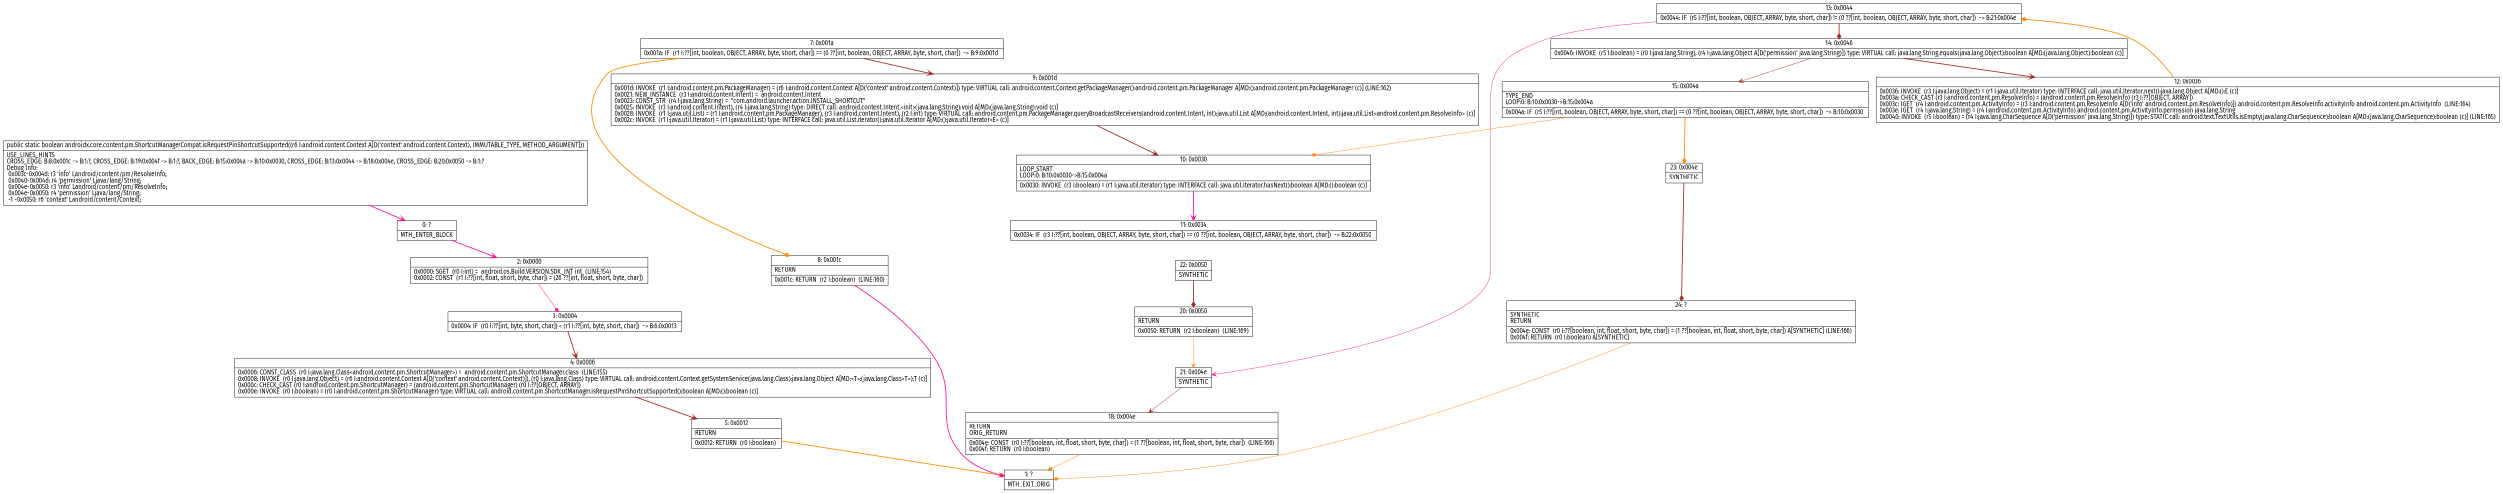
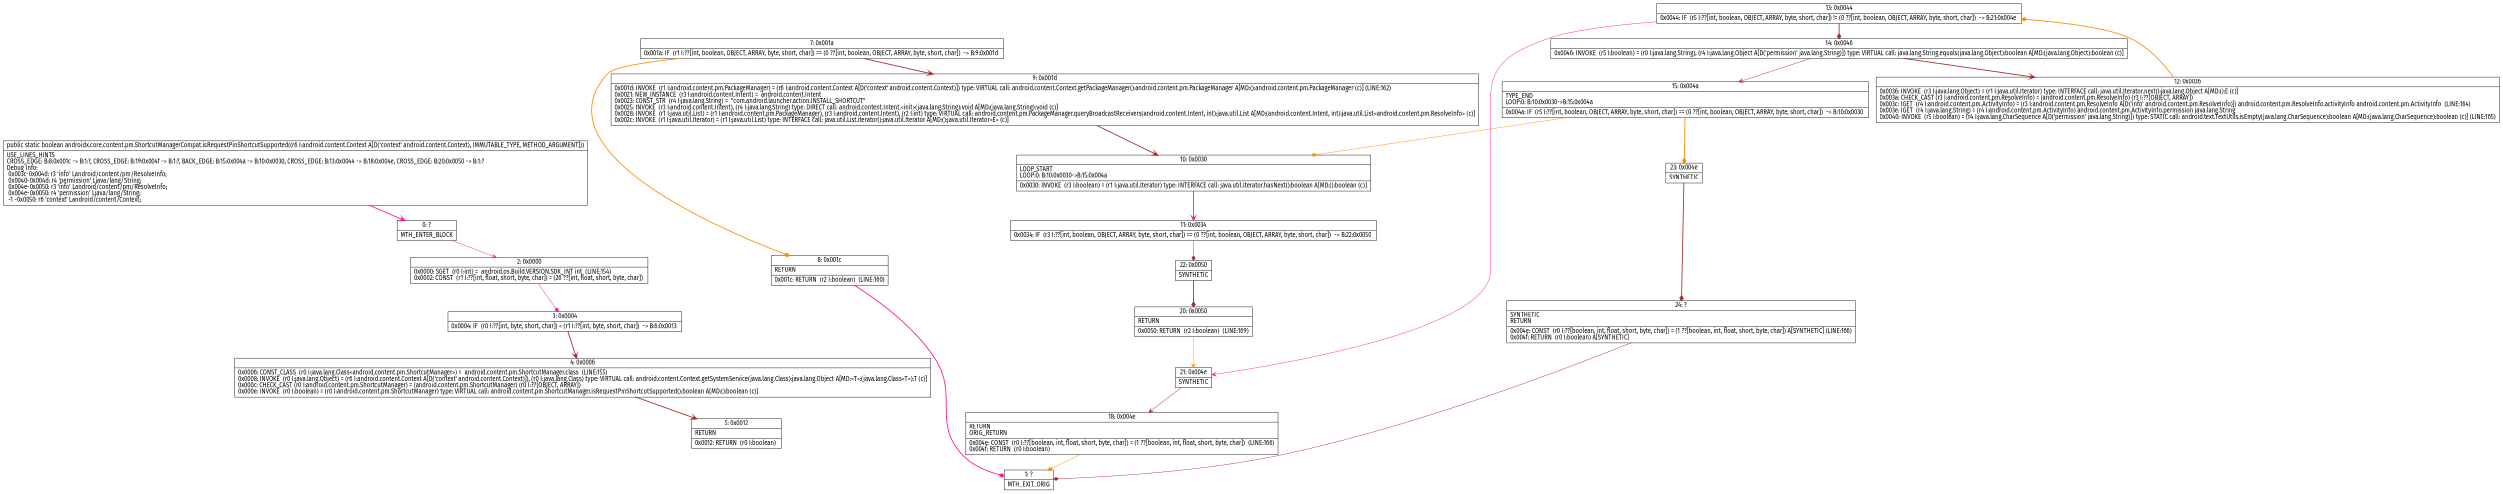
edge "0: ?" -> "2: 0x0000": style bold -> solid
edge "11: 0x0034" -> "22: 0x0050": added
edge "24: ?" -> "1: ?": color darkorange -> brown
edge "5: 0x0012" -> "1: ?": removed
